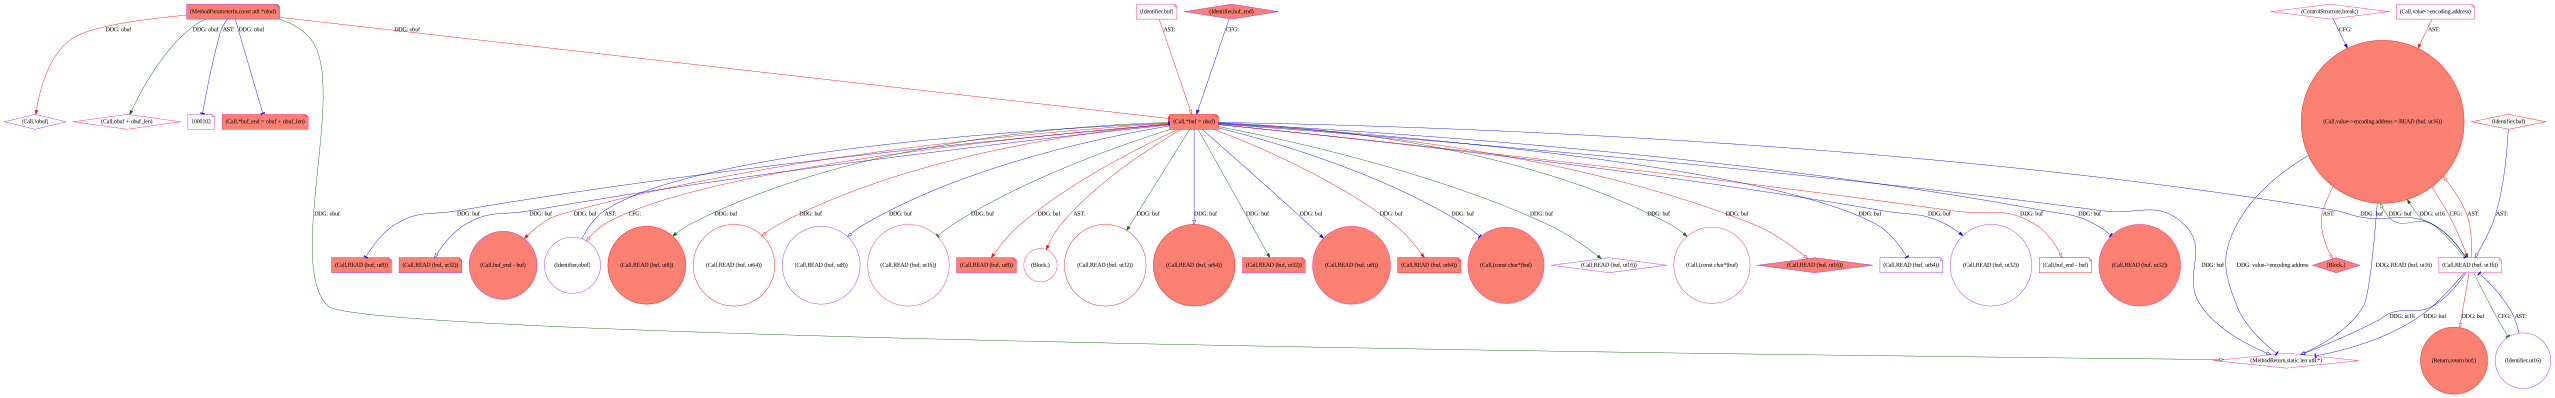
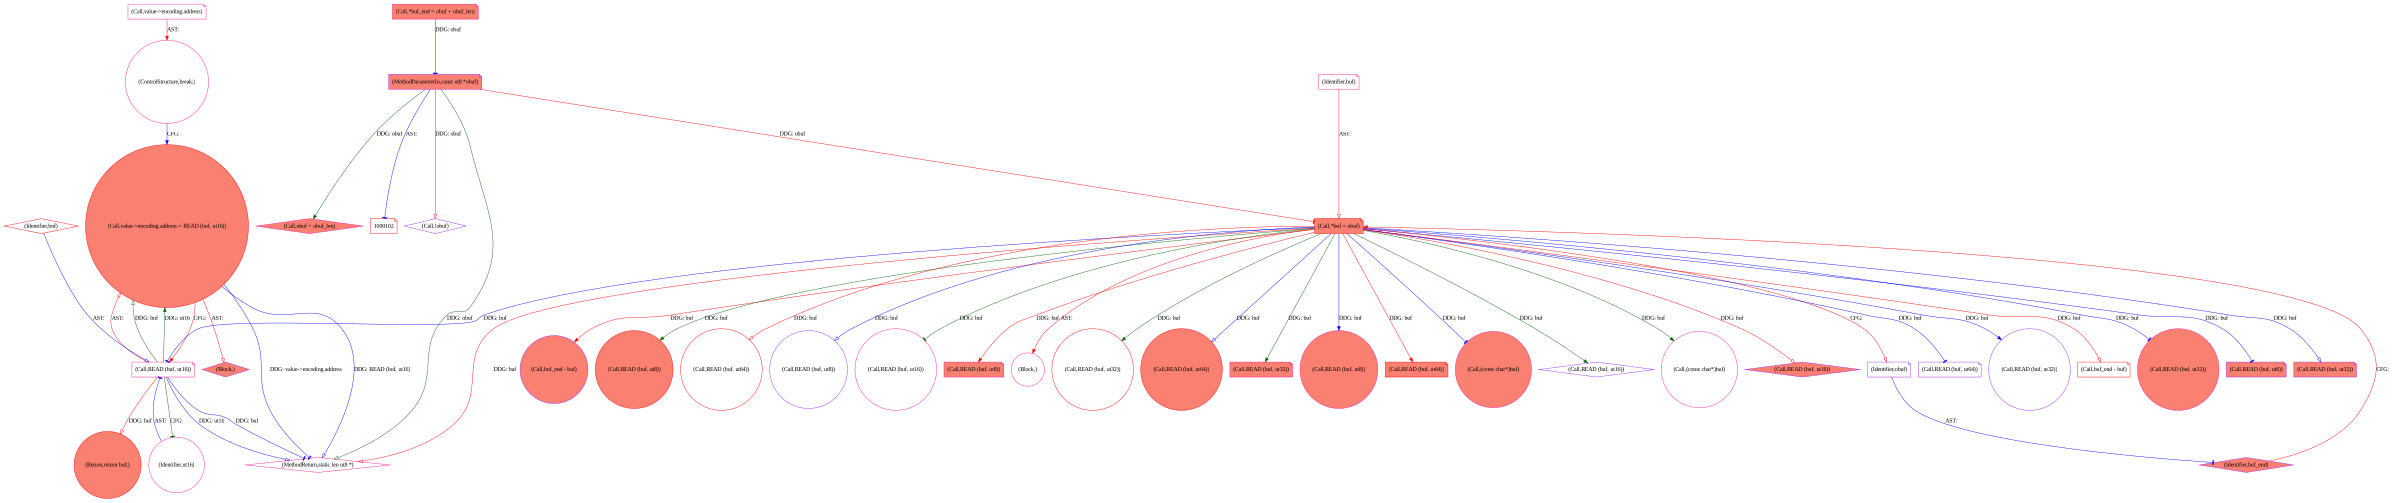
node "(ControlStructure,break;)": shape diamond -> circle
edge "(MethodParameterIn,const ut8 *obuf)" -> "(Call,!obuf)": arrowhead normal -> onormal
edge "(Call,value->encoding.address)" -> "(Call,value->encoding.address = READ (buf, ut16))": now "(Call,value->encoding.address)" -> "(ControlStructure,break;)"
edge "(Identifier,buf_end)" -> "(Call,*buf = obuf)": color blue -> red
edge "(MethodParameterIn,const ut8 *obuf)" -> "(Call,*buf_end = obuf + obuf_len)": reversed
node "(Call,obuf + obuf_len)": fillcolor white -> salmon
node "1000102": color purple -> red
edge "(Identifier,obuf)" -> "(Call,*buf = obuf)": now "(Identifier,obuf)" -> "(Identifier,buf_end)"
edge "(Call,*buf = obuf)" -> "(MethodReturn,static len ut8 *)": color blue -> red
node "(Identifier,obuf)": shape circle -> note
node "(Identifier,ut16)": color purple -> deeppink
